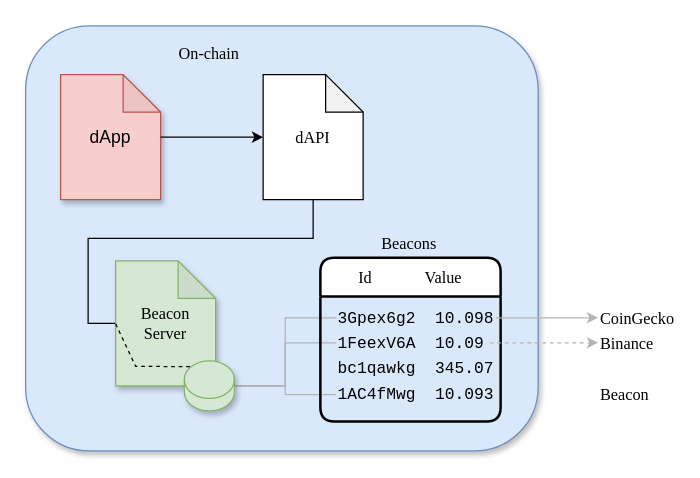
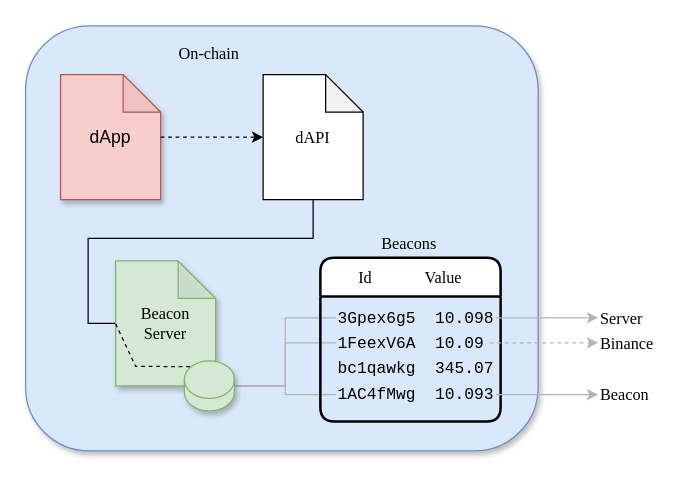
edge "dApp" -> "dAPI": style solid -> dashed
node "3Gpex6g2 10.098": label "3Gpex6g2 10.098" -> "3Gpex6g5 10.098"
node "CoinGecko": label "CoinGecko" -> "Server"
edge "1AC4fMwg 10.093" -> "Beacon": added
